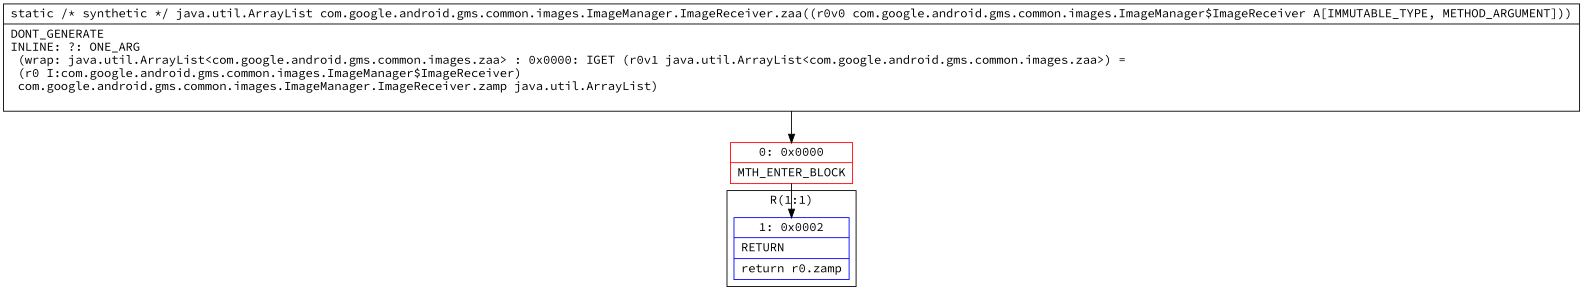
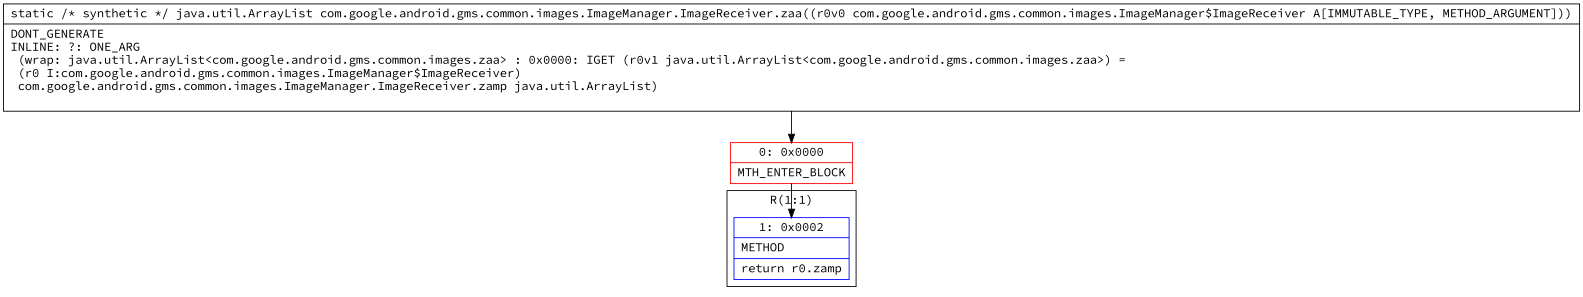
node "1: 0x0002": text "RETURN" -> "METHOD"
